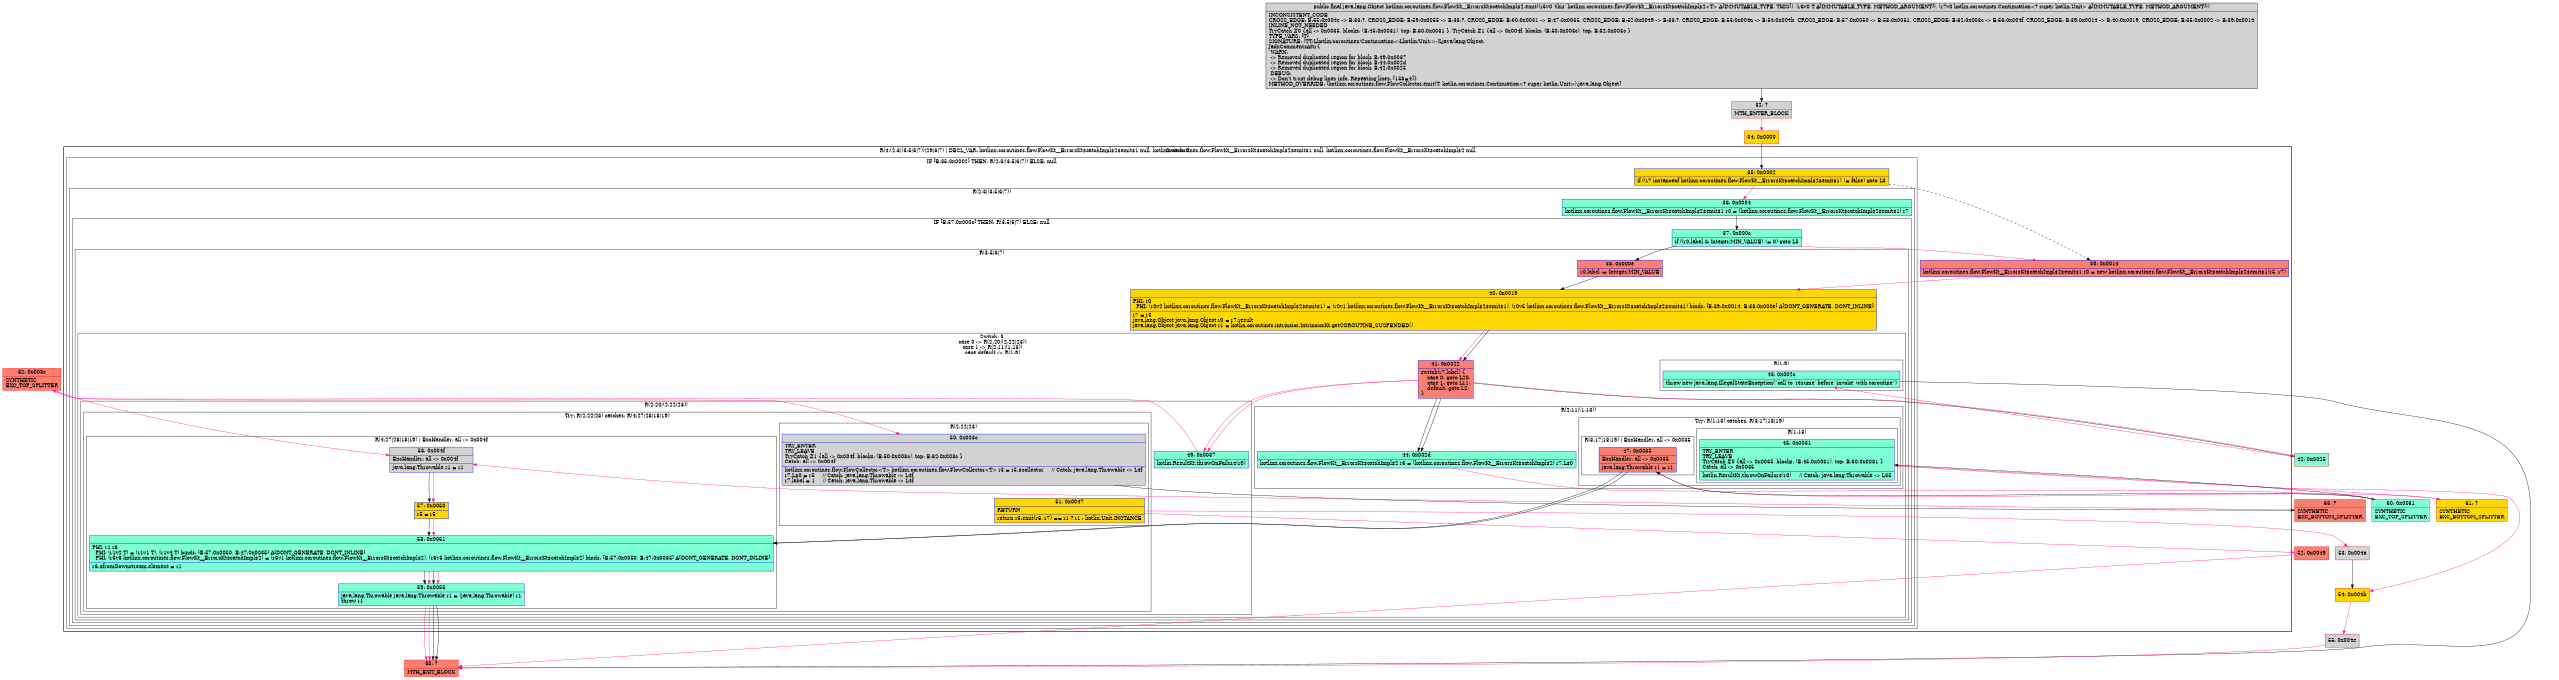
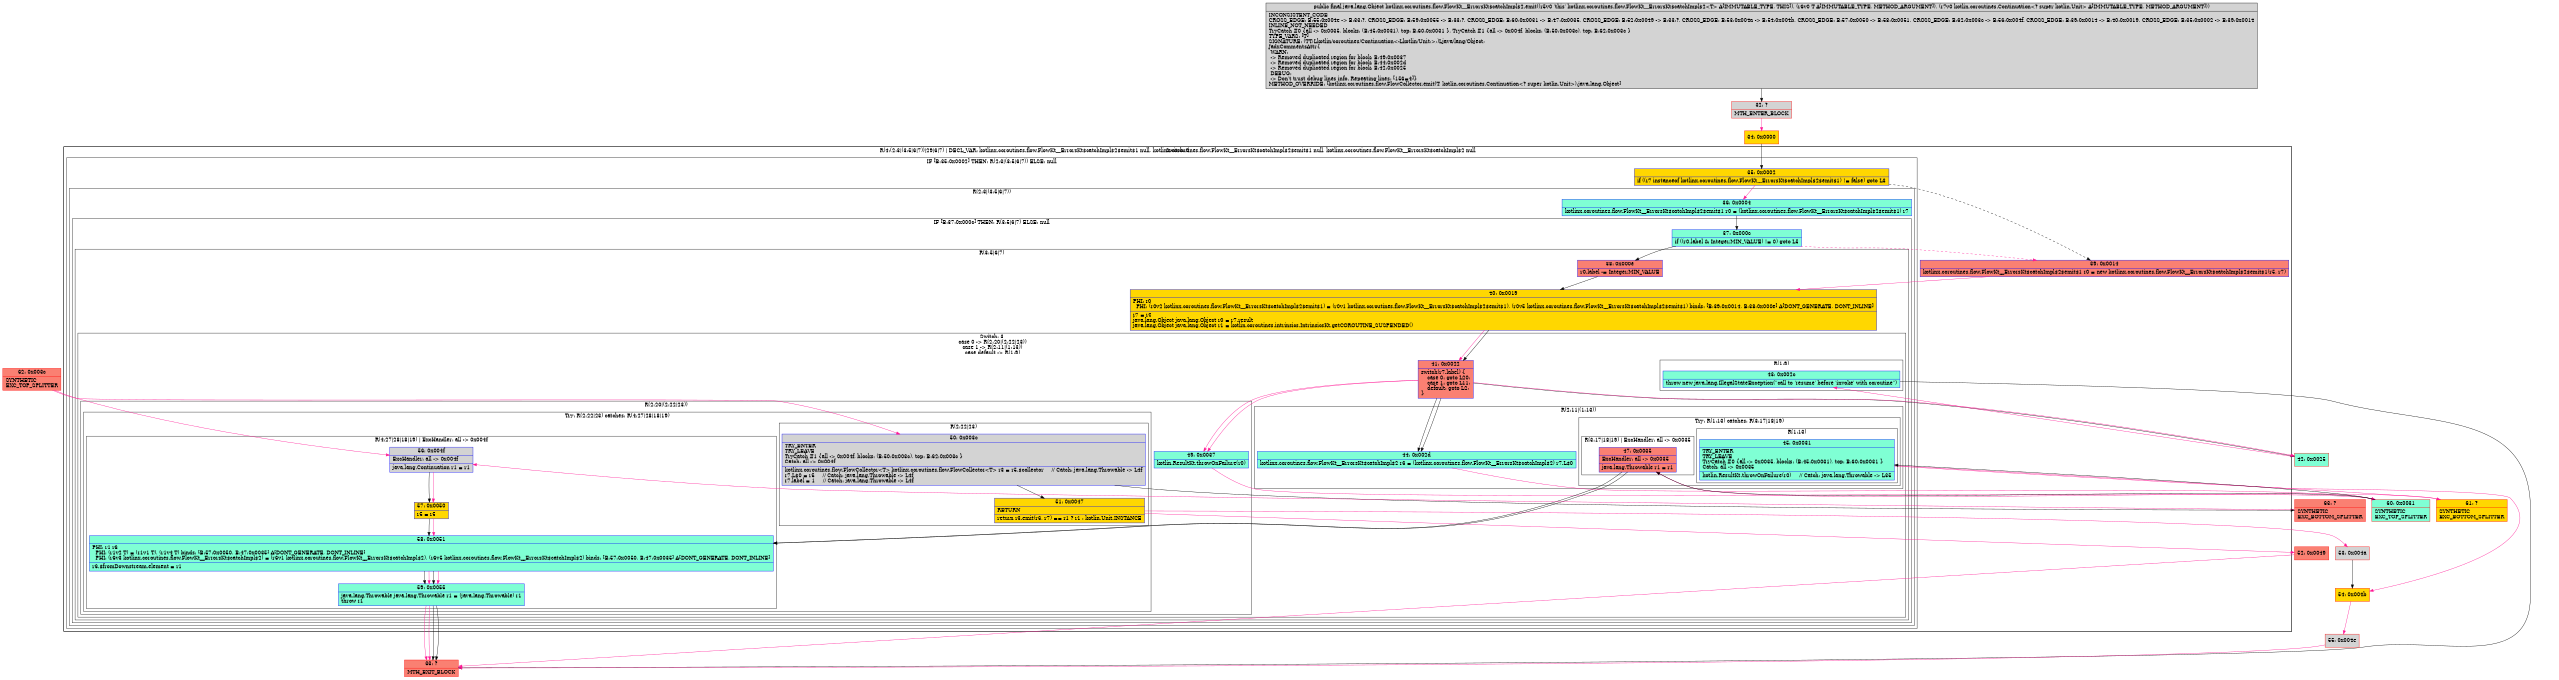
edge "37: 0x000c" -> "39: 0x0014": style solid -> dashed
edge "49: 0x0037" -> "62: 0x003c": now "49: 0x0037" -> "60: 0x0031"
node "56: 0x004f": text "java.lang.Throwable r1 = r1" -> "java.lang.Continuation r1 = r1"
edge "50: 0x003c" -> "51: 0x0047": added
